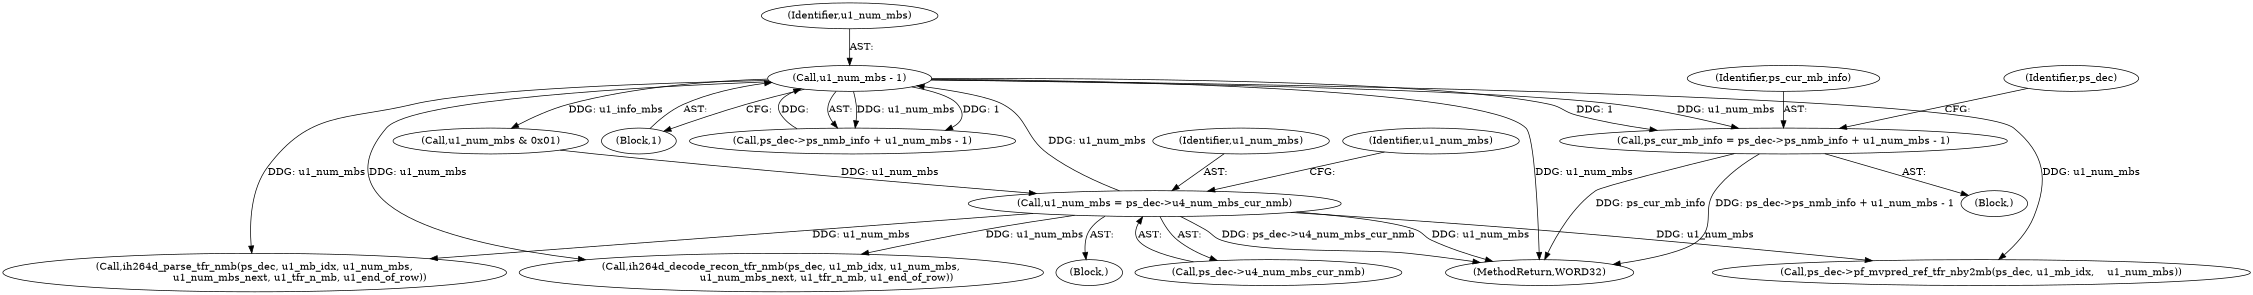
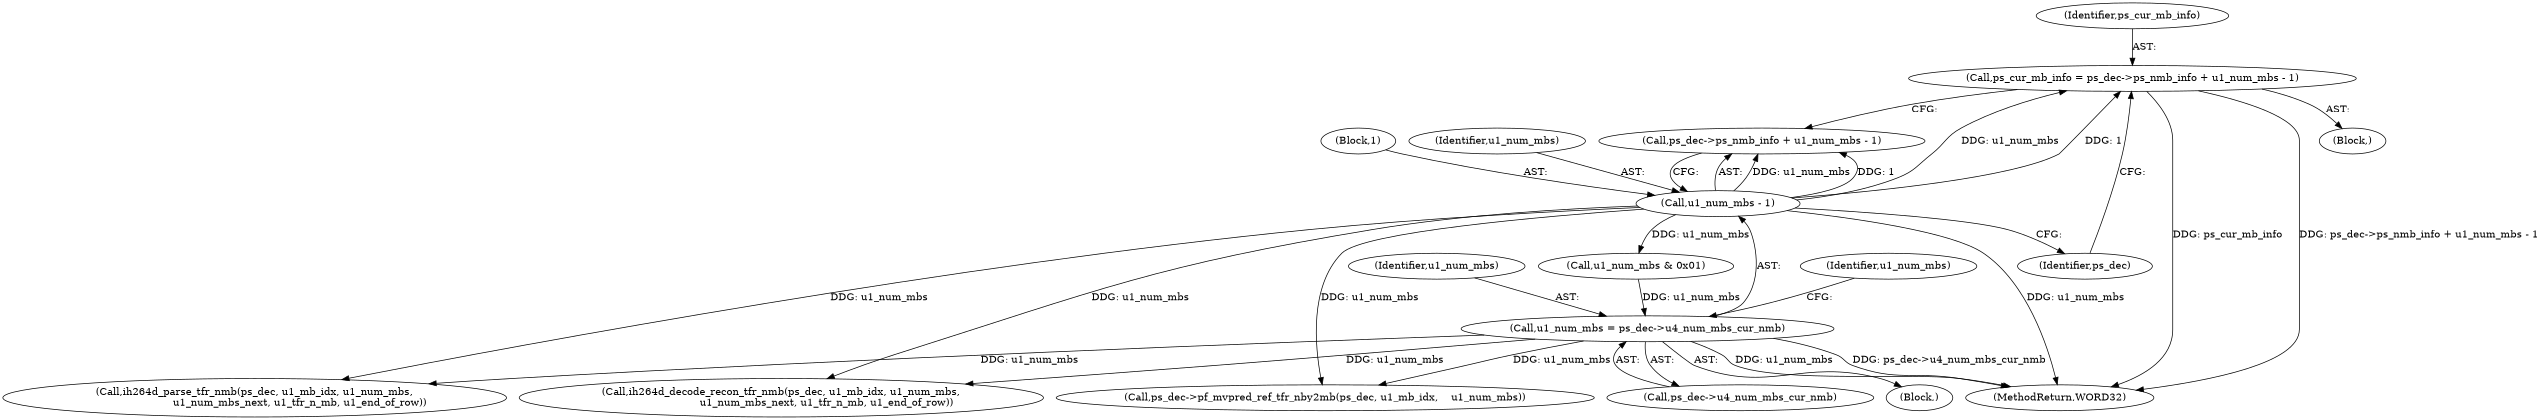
edge "(Call,ps_cur_mb_info = ps_dec->ps_nmb_info + u1_num_mbs - 1)" -> "(Call,ps_dec->ps_nmb_info + u1_num_mbs - 1)": added, label "CFG:"
edge "(Call,u1_num_mbs - 1)" -> "(Block,1)": now "(Call,u1_num_mbs - 1)" -> "(Identifier,ps_dec)"
edge "(Call,u1_num_mbs - 1)" -> "(Call,u1_num_mbs & 0x01)": label "DDG: u1_info_mbs" -> "DDG: u1_num_mbs"
edge "(Call,ps_dec->ps_nmb_info + u1_num_mbs - 1)" -> "(Call,u1_num_mbs - 1)": label "DDG: " -> "CFG: "
edge "(Call,u1_num_mbs = ps_dec->u4_num_mbs_cur_nmb)" -> "(Call,u1_num_mbs - 1)": label "DDG: u1_num_mbs" -> "AST: "
